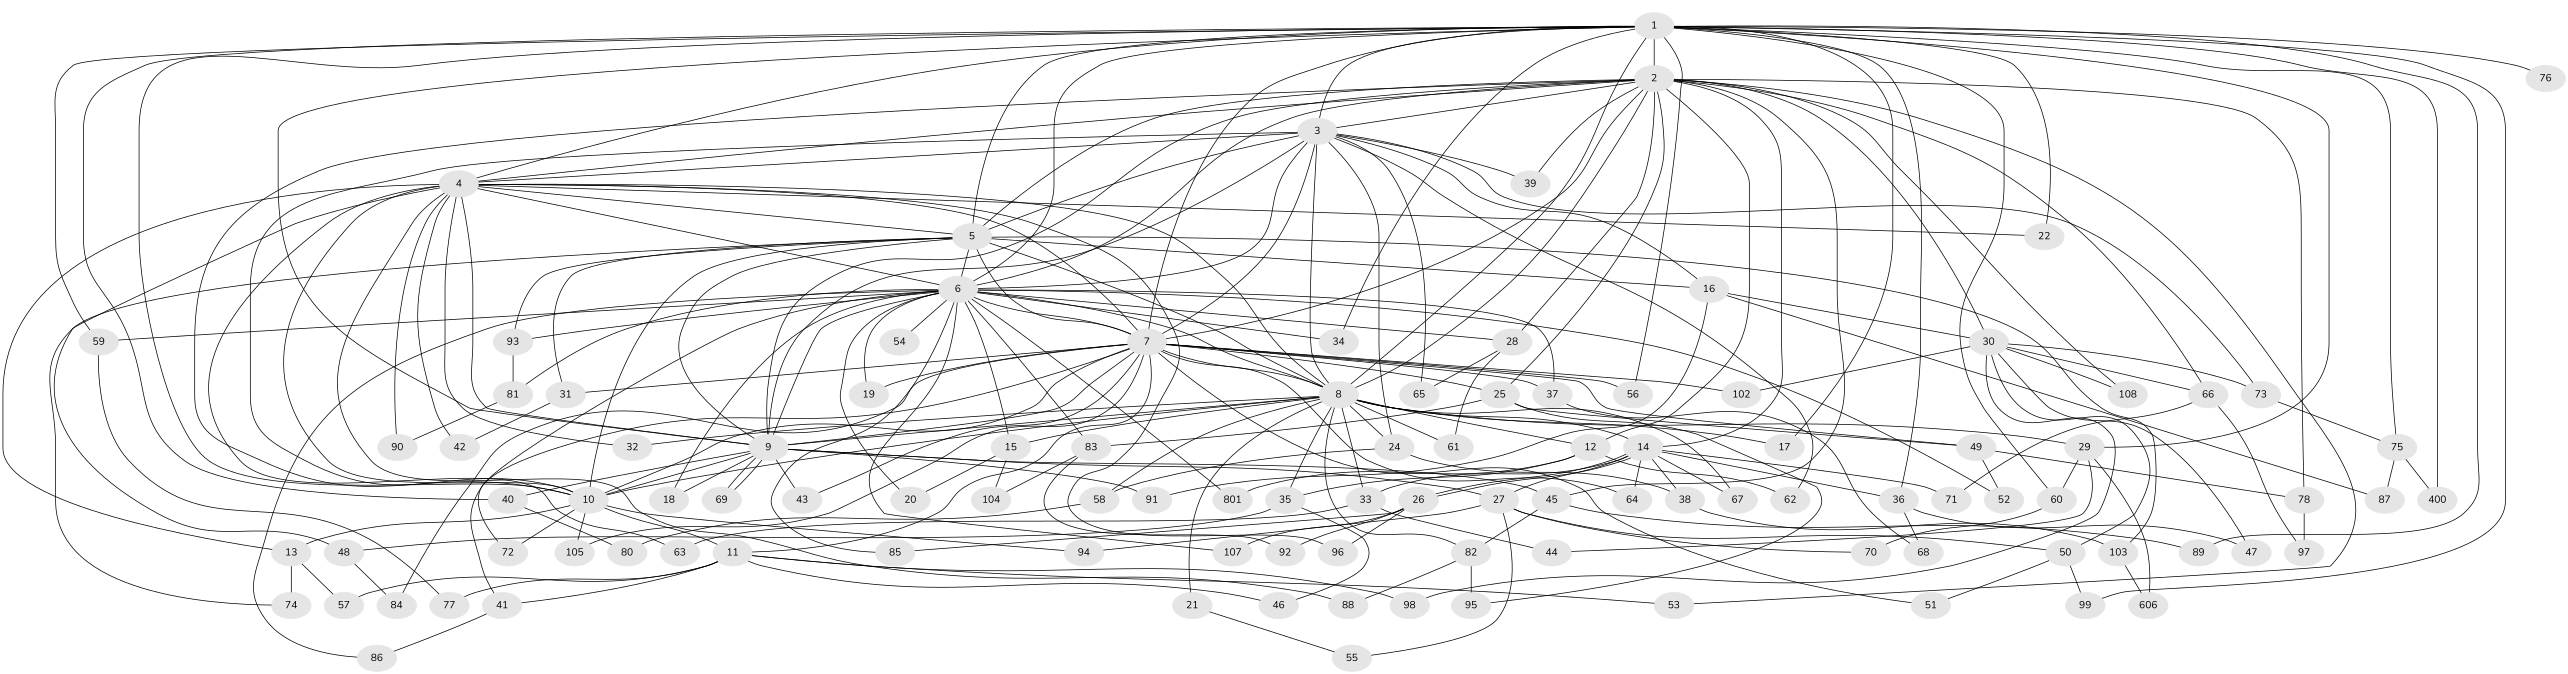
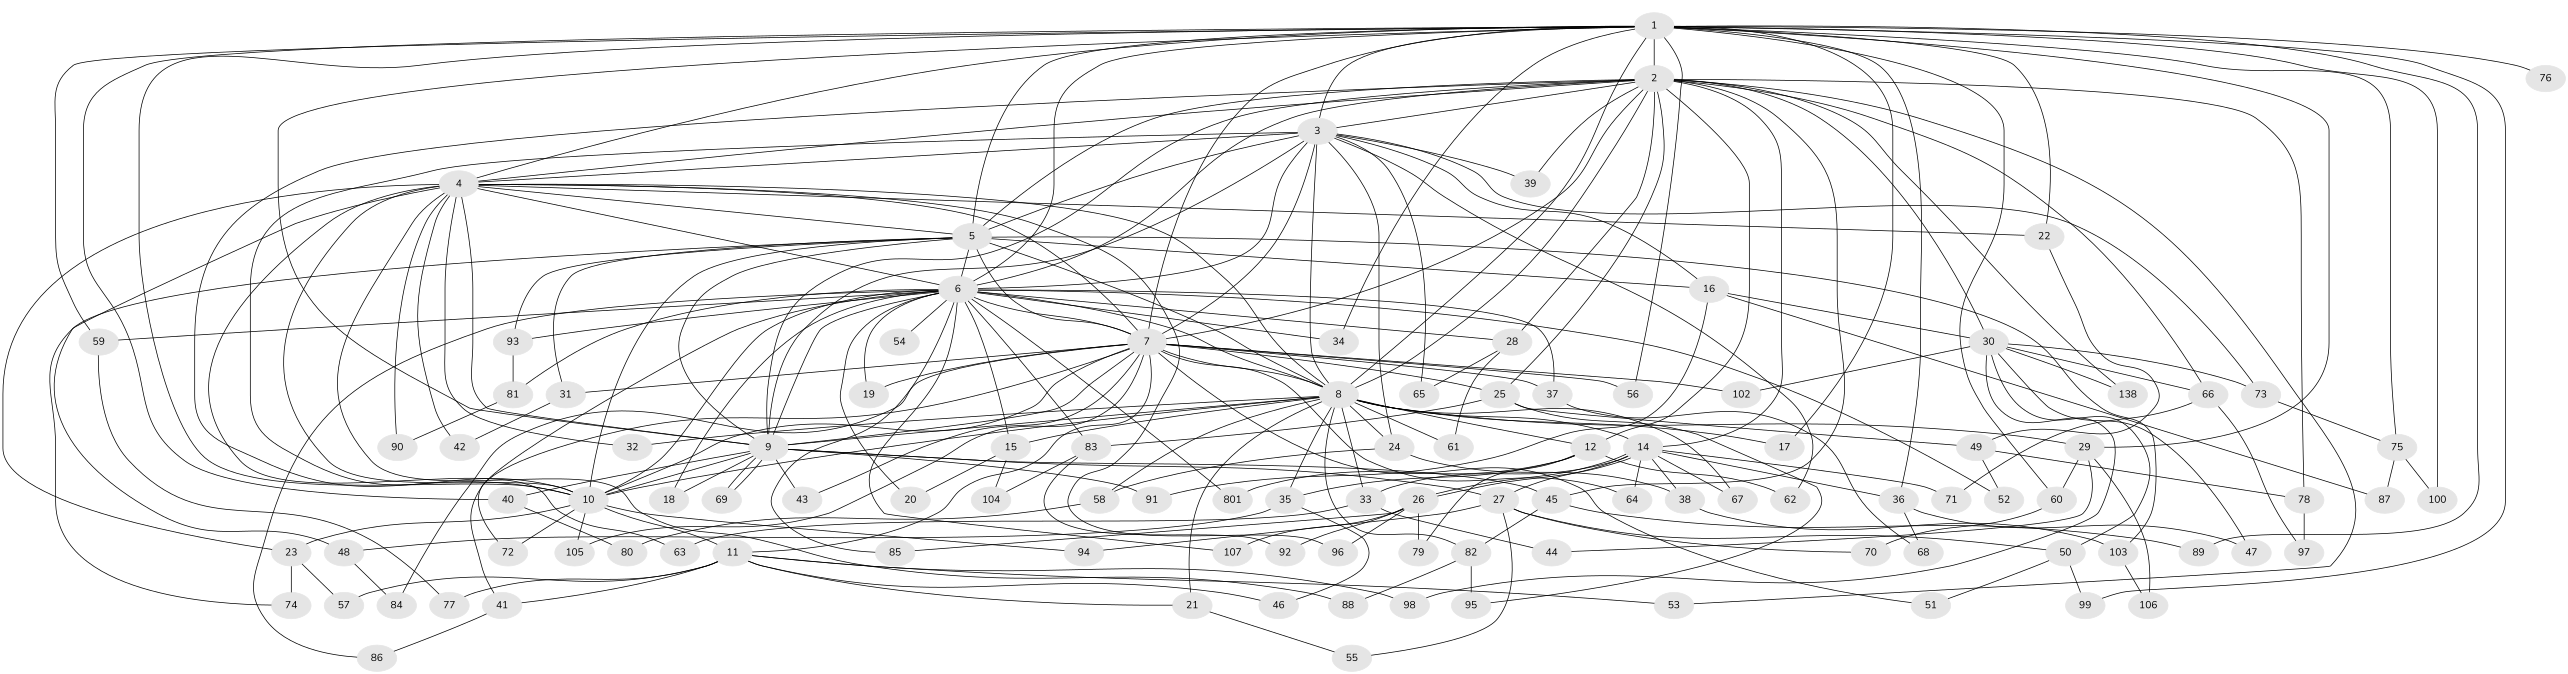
edge "6" -- "10": added
edge "7" -- "49": now "22" -- "49"
node "108": label "108" -> "138"
node "400": label "400" -> "100"
node "13": label "13" -> "23"
node "79": added
edge "11" -- "21": added
node "606": label "606" -> "106"
